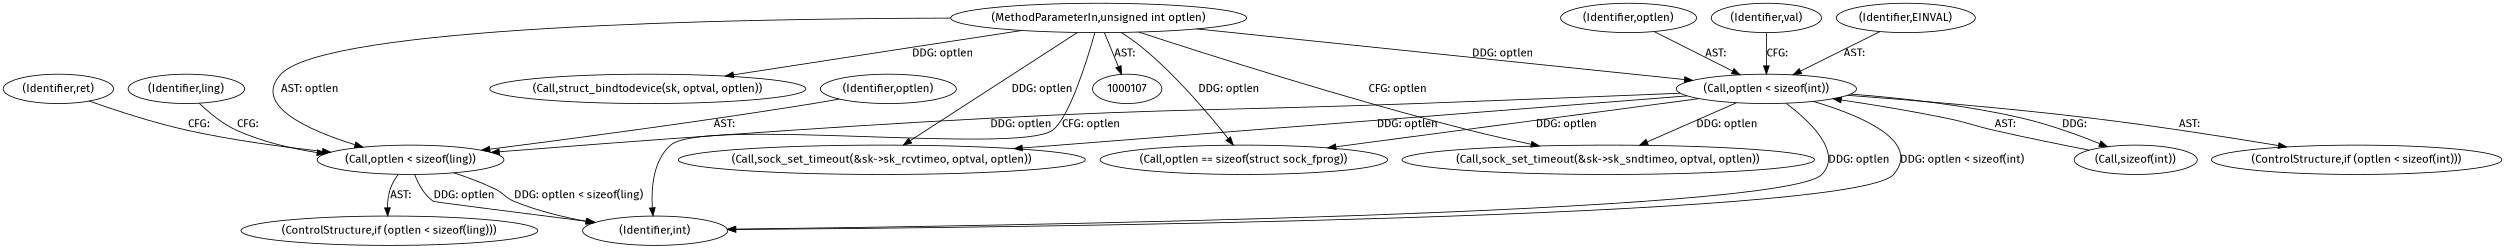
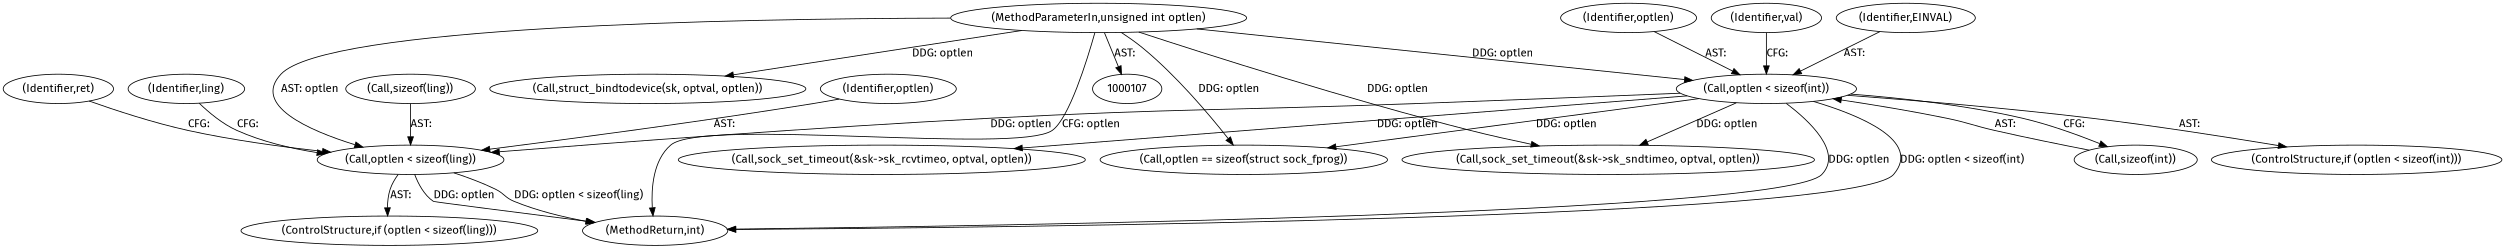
edge "(MethodParameterIn,unsigned int optlen)" -> "(Call,sock_set_timeout(&sk->sk_rcvtimeo, optval, optlen))": removed, label "DDG: optlen"
node "(Call,sizeof(ling))": added
edge "(MethodParameterIn,unsigned int optlen)" -> "(Call,sock_set_timeout(&sk->sk_sndtimeo, optval, optlen))": label "CFG: optlen" -> "DDG: optlen"
edge "(Call,optlen < sizeof(int))" -> "(Call,sizeof(int))": label "DDG: " -> "CFG: "
node "(Identifier,int)": label "(Identifier,int)" -> "(MethodReturn,int)"
